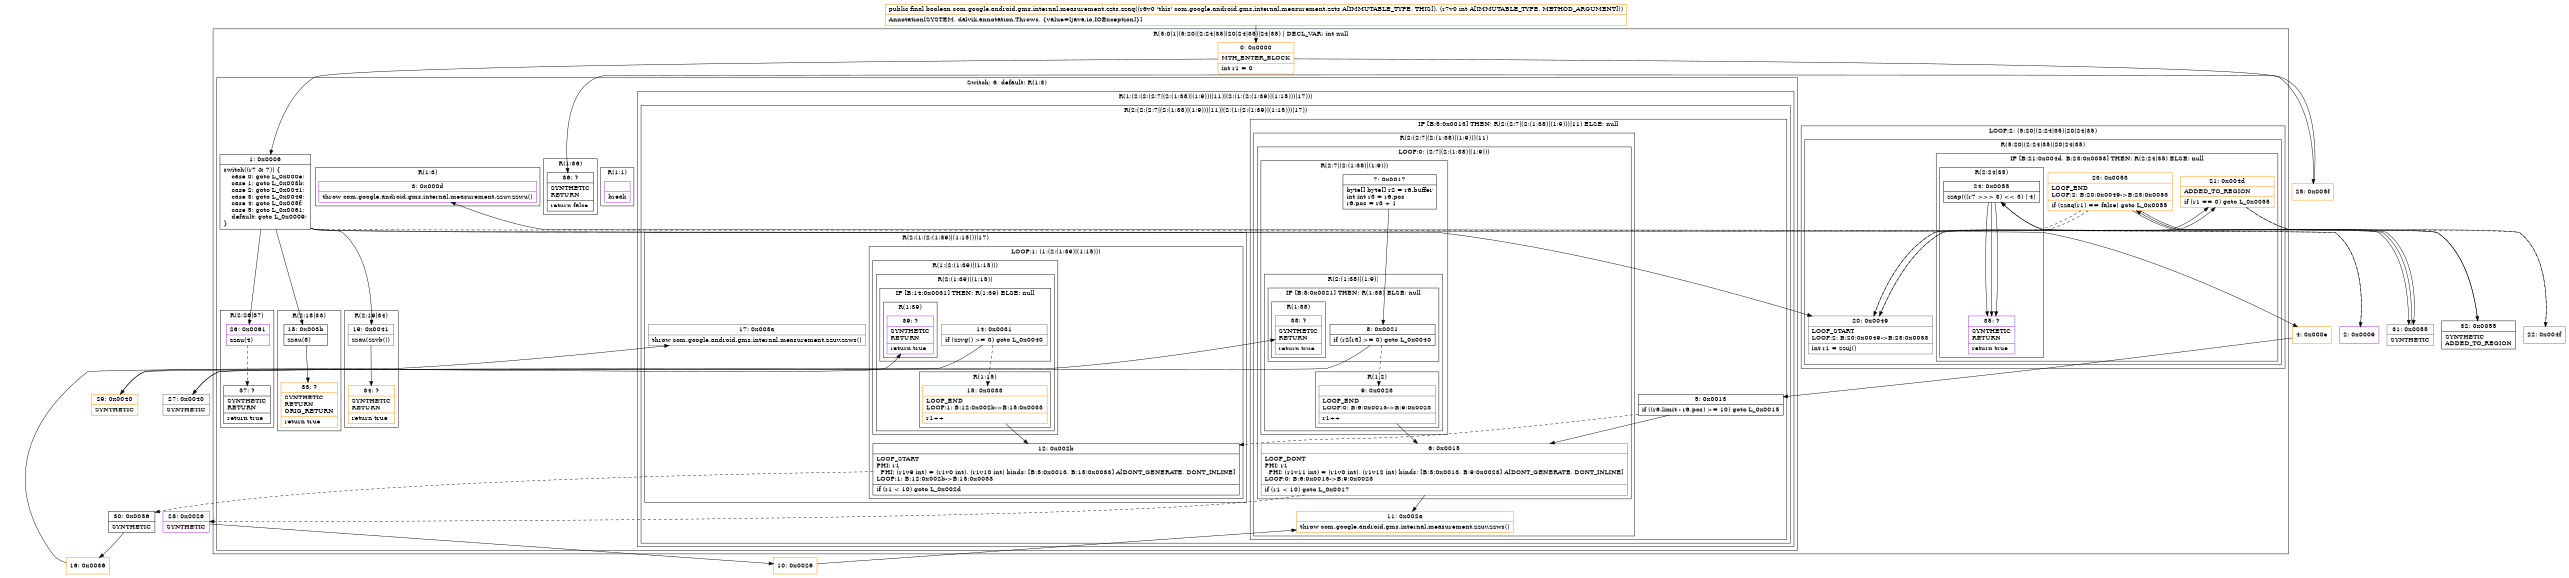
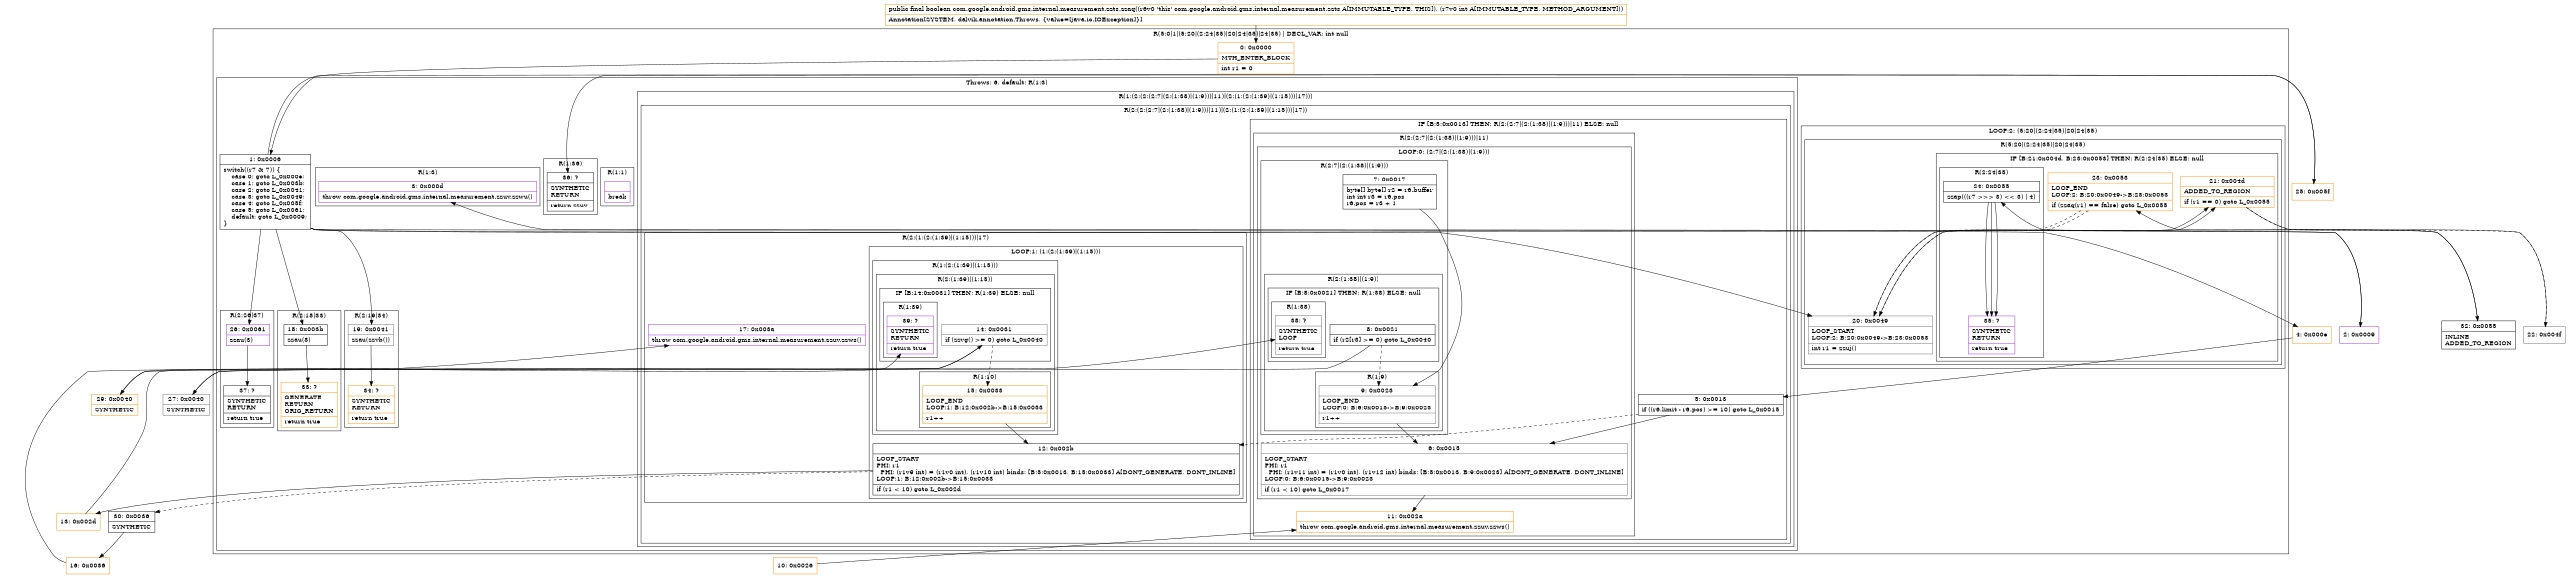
edge "0: 0x0000" -> "25: 0x005f": now "1: 0x0006" -> "25: 0x005f"
cluster "Switch: 6, default: R(1:3)": label "Switch: 6, default: R(1:3)" -> "Throws: 6, default: R(1:3)"
node "36: ?": text "return false" -> "return zzuv"
edge "1: 0x0006" -> "2: 0x0009": style dashed -> solid
edge "7: 0x0017" -> "8: 0x0021": now "7: 0x0017" -> "9: 0x0023"
node "17: 0x003a": color gray40 -> purple
node "31: 0x0055": removed
node "32: 0x0055": text "SYNTHETIC" -> "INLINE"
node "38: ?": text "RETURN" -> "LOOP"
node "26: 0x0061": text "zzau(4)" -> "zzau(3)"
edge "26: 0x0061" -> "37: ?": style dashed -> solid
cluster "R(1:15)": label "R(1:15)" -> "R(1:10)"
cluster "R(1:2)": label "R(1:2)" -> "R(1:9)"
node "33: ?": text "SYNTHETIC" -> "GENERATE"
node "6: 0x0015": text "LOOP_DONT" -> "LOOP_START"
node "13: 0x002d": added
node "28: 0x0026": removed
